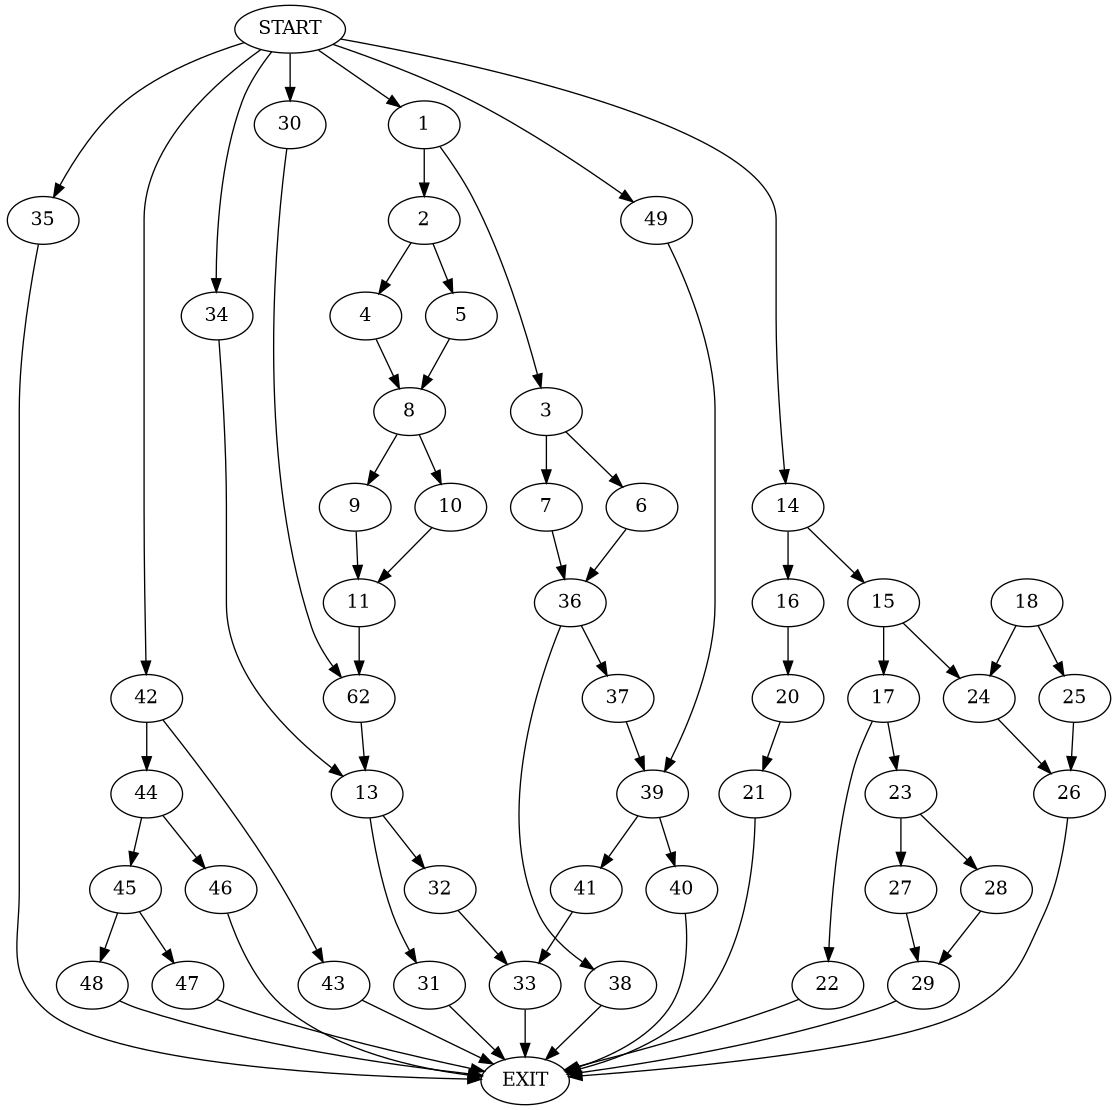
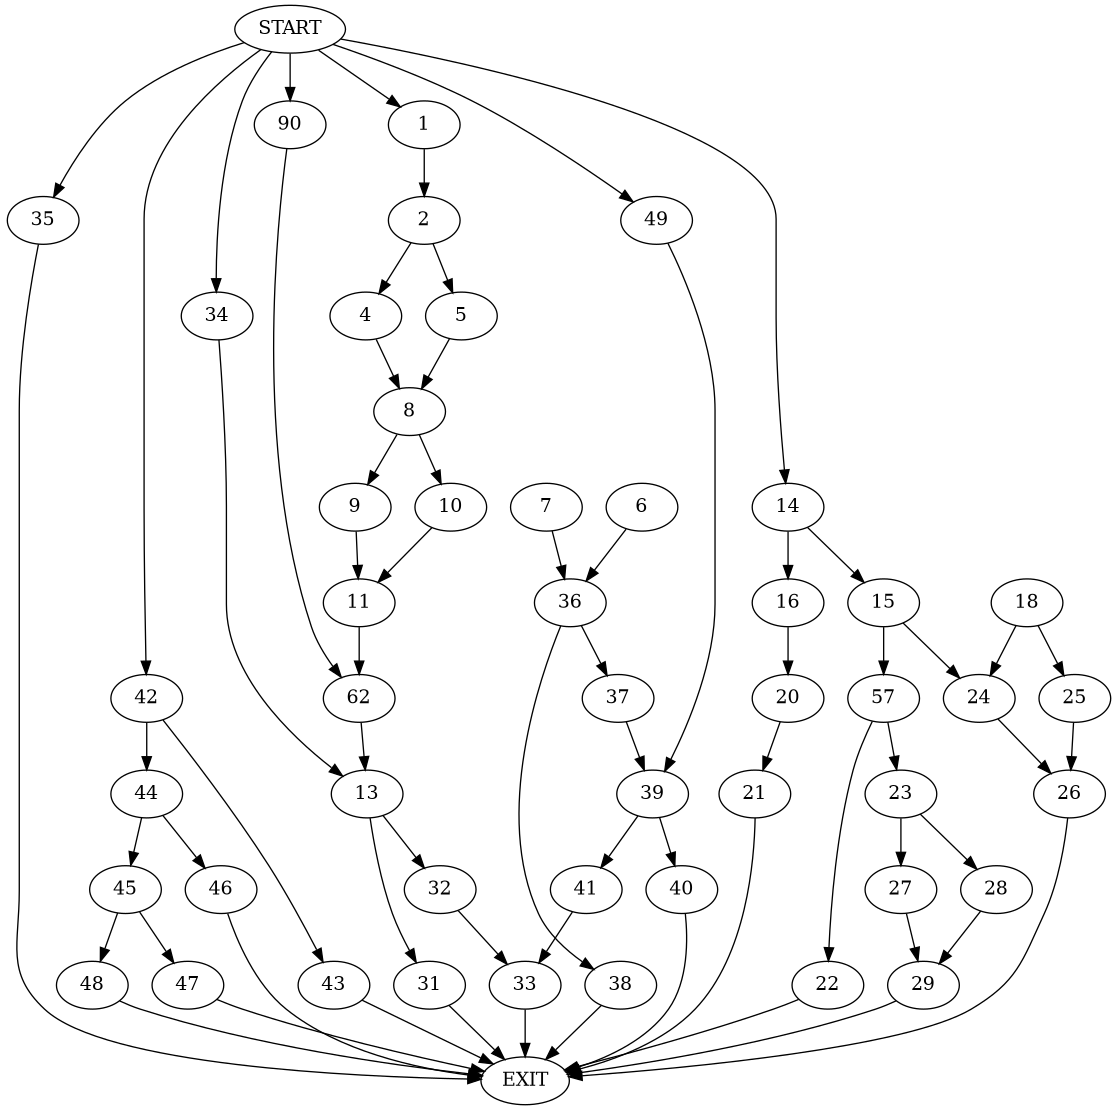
node "30": label "30" -> "90"
node "3": removed
node "17": label "17" -> "57"
